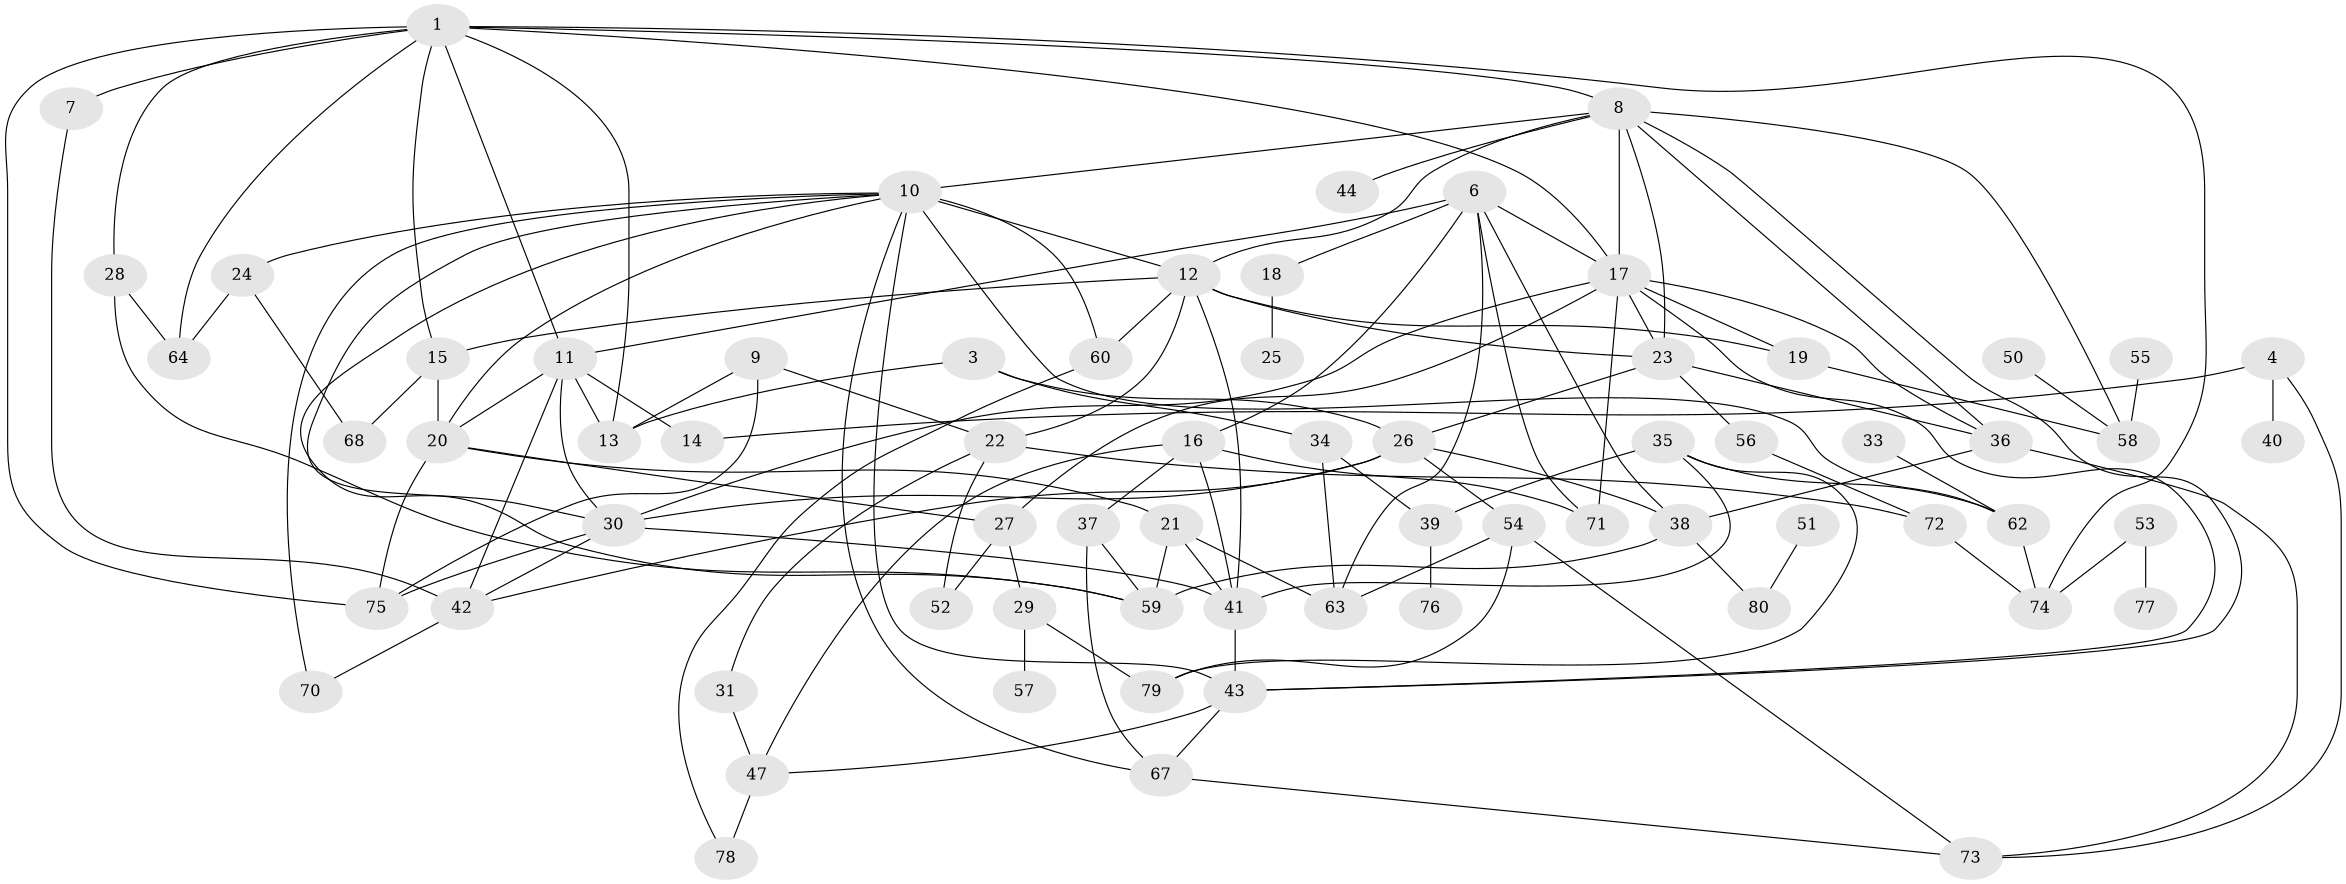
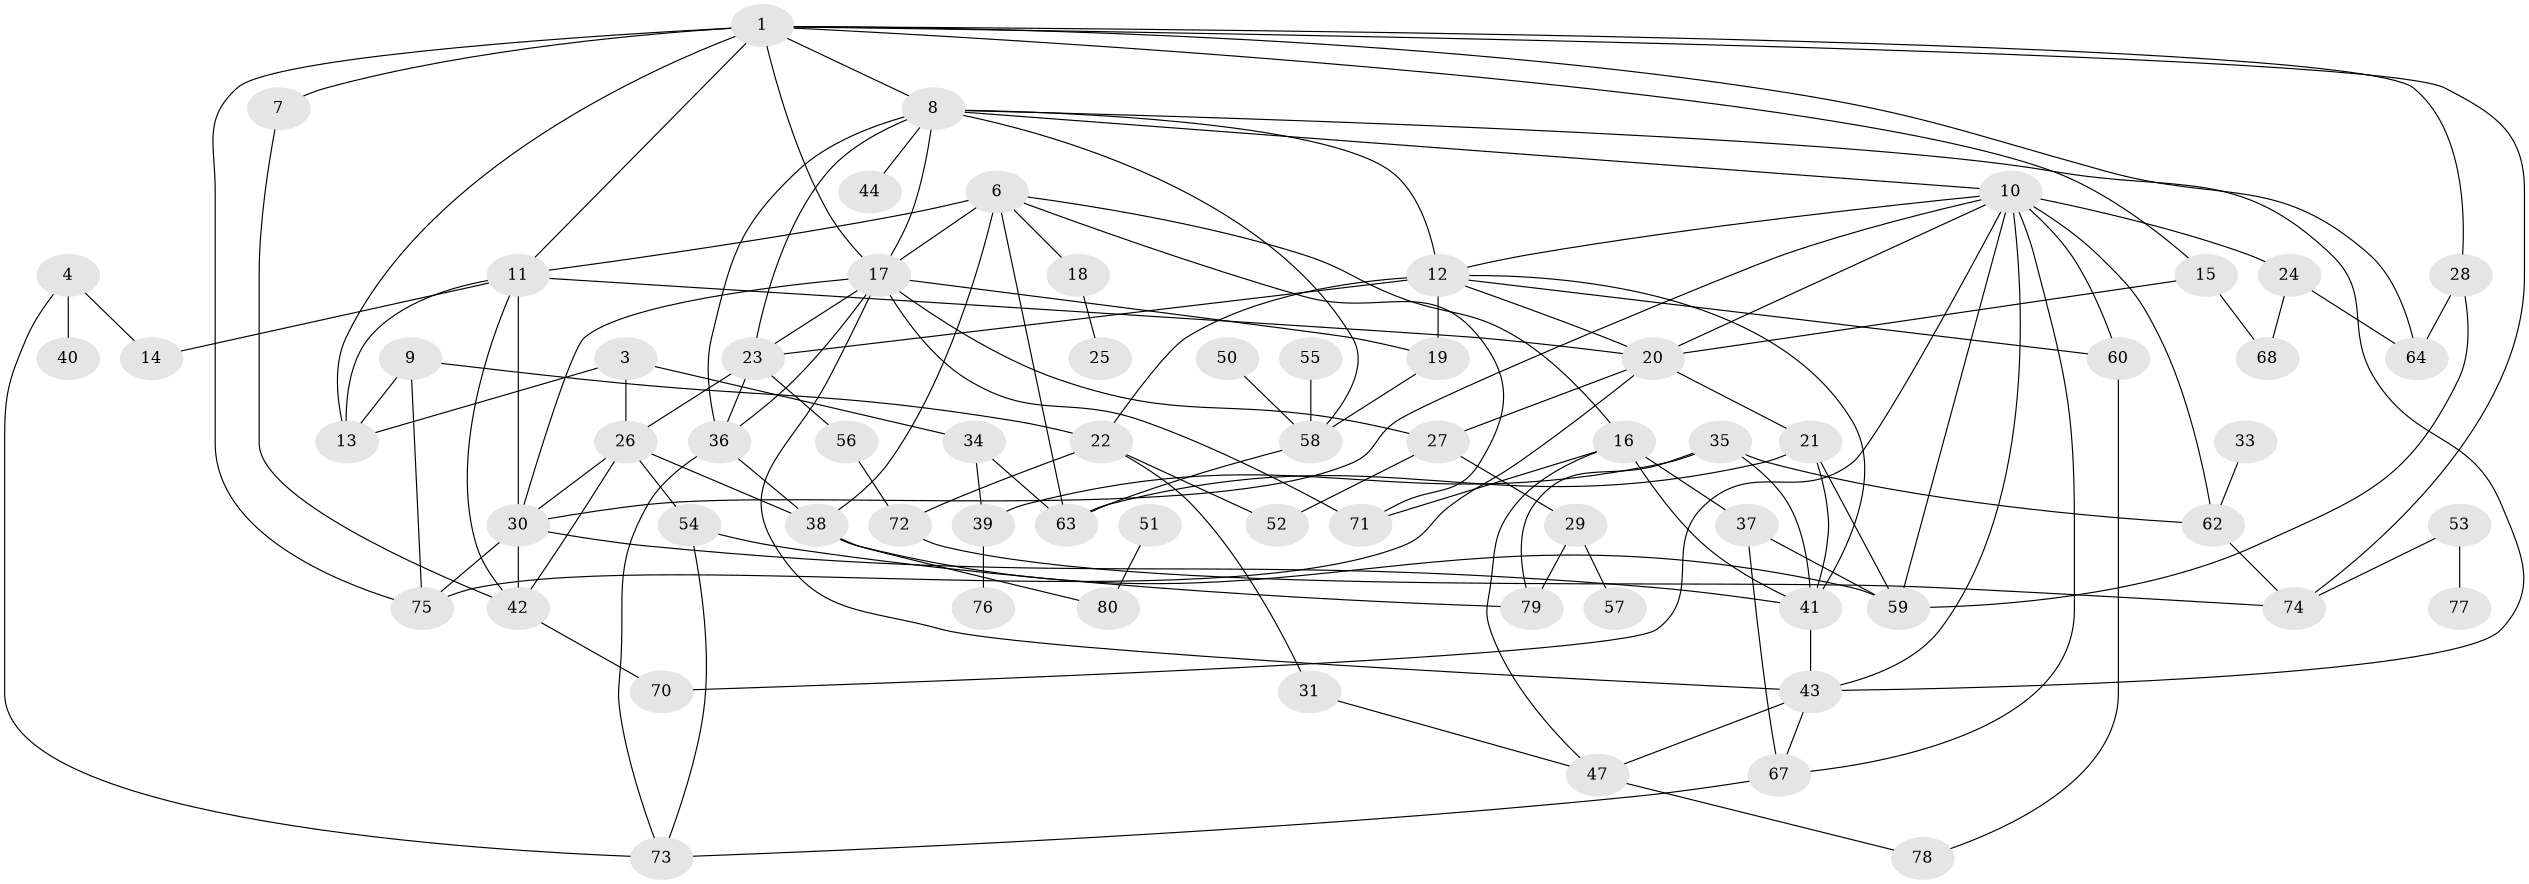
edge "12" -- "15": now "12" -- "20"
edge "54" -- "63": now "58" -- "63"
